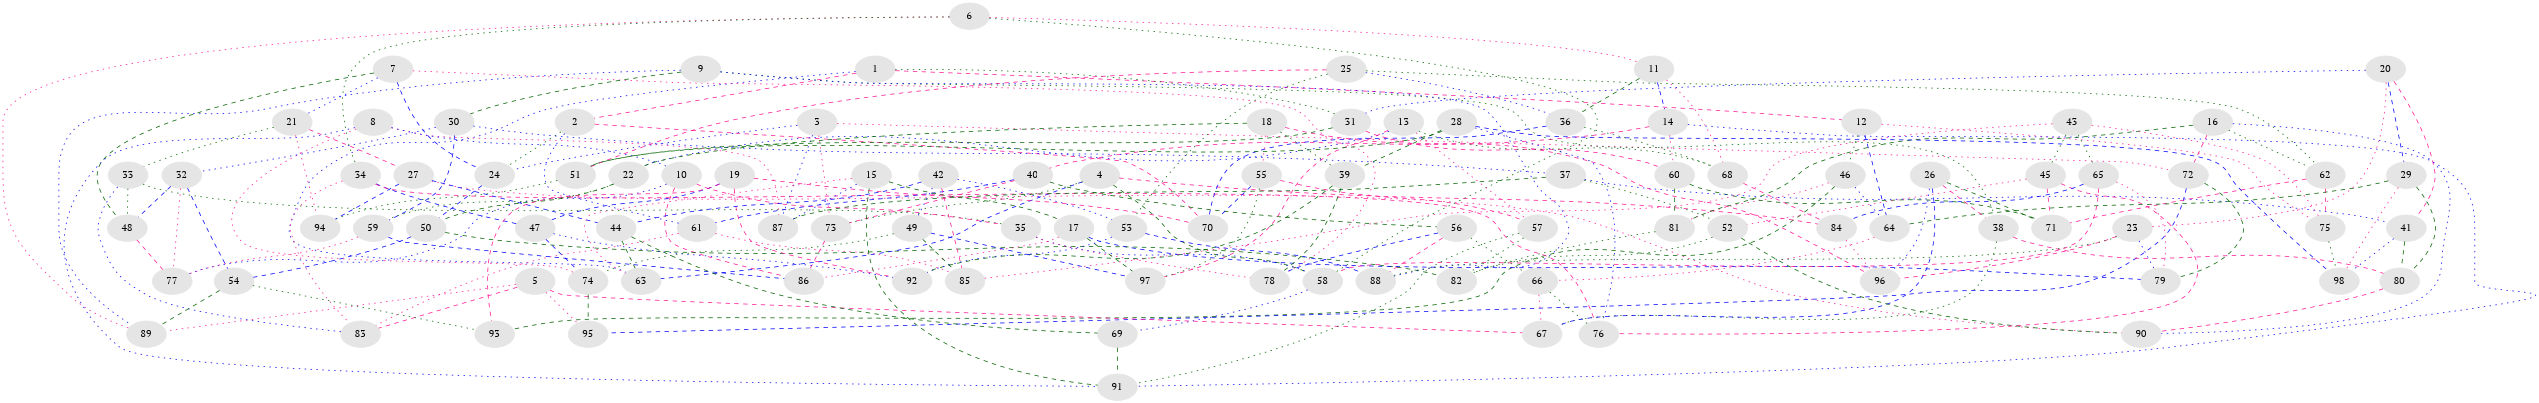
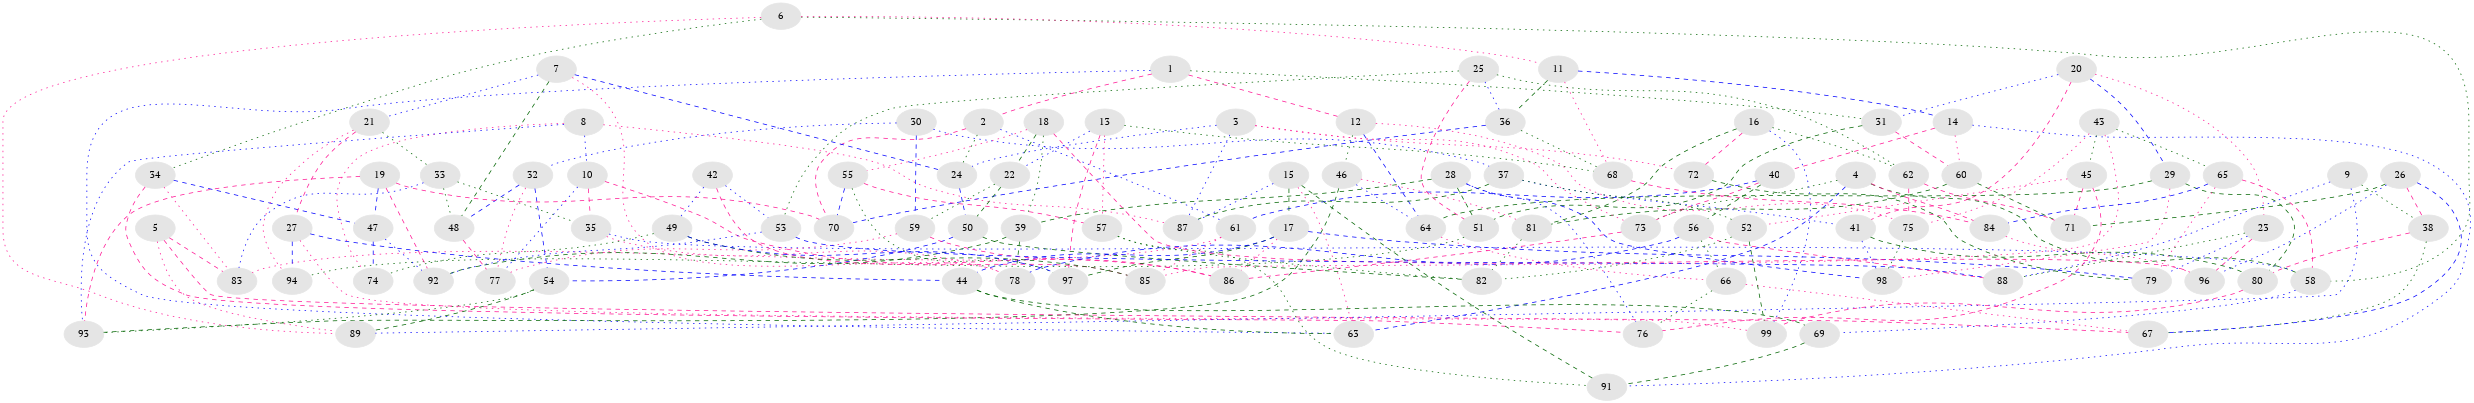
edge "9" -- "30": removed
edge "42" -- "44": now "17" -- "44"
edge "59" -- "86": color blue -> deeppink
node "95": removed
node "90": label "90" -> "99"
edge "8" -- "91": now "8" -- "93"
